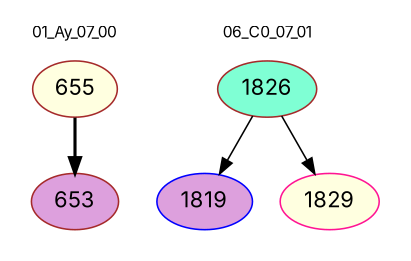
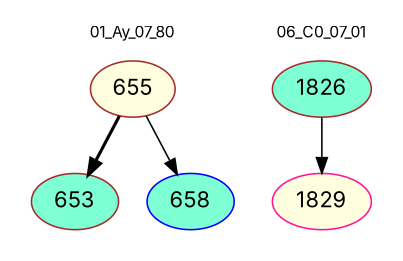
cluster "01_Ay_07_00": label "01_Ay_07_00" -> "01_Ay_07_80"
node "653": fillcolor plum -> aquamarine
node "658": added
node "1819": removed
